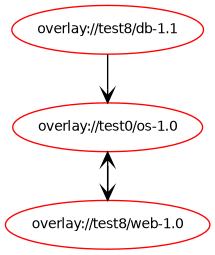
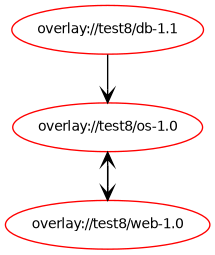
node "overlay://test0/os-1.0": label "overlay://test0/os-1.0" -> "overlay://test8/os-1.0"
